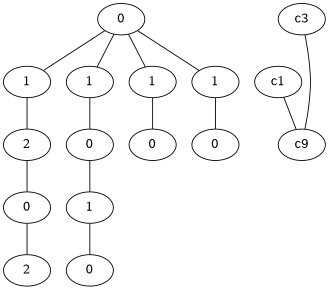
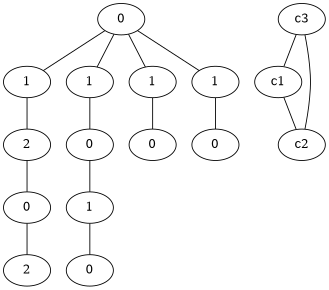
edge "c3" -- "c1": added
node "c9": label "c9" -> "c2"
